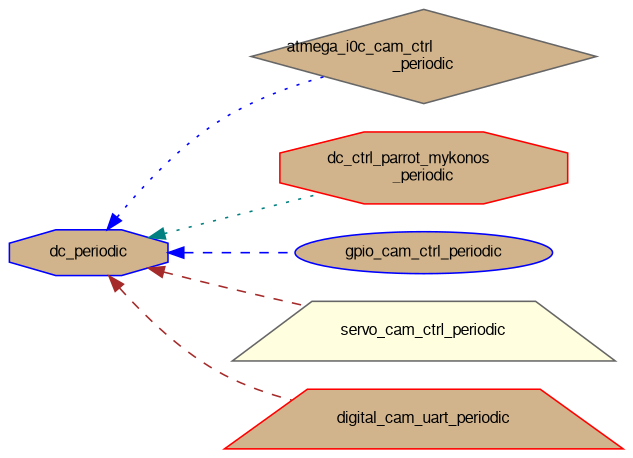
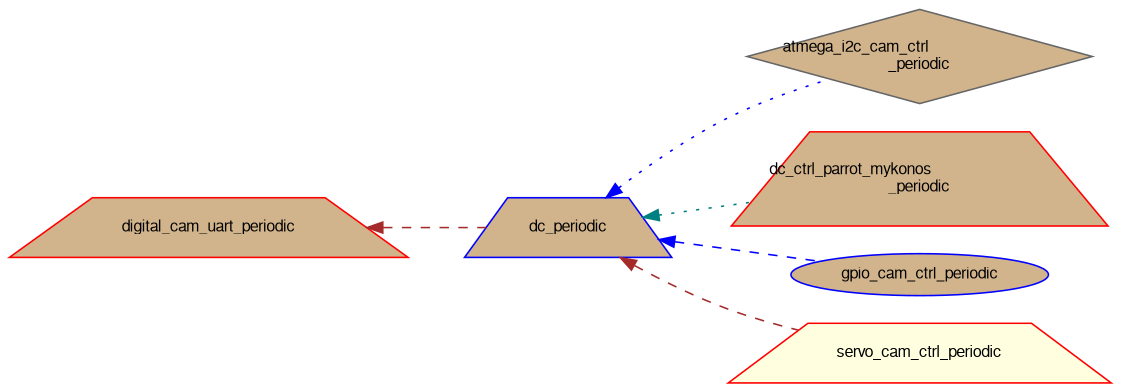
node "atmega_i0c_cam_ctrl _periodic": label "atmega_i0c_cam_ctrl _periodic" -> "atmega_i2c_cam_ctrl _periodic"
node "dc_ctrl_parrot_mykonos _periodic": shape octagon -> trapezium
node "dc_periodic": shape octagon -> trapezium
node "servo_cam_ctrl_periodic": color gray40 -> red
edge "digital_cam_uart_periodic" -> "dc_periodic": reversed
